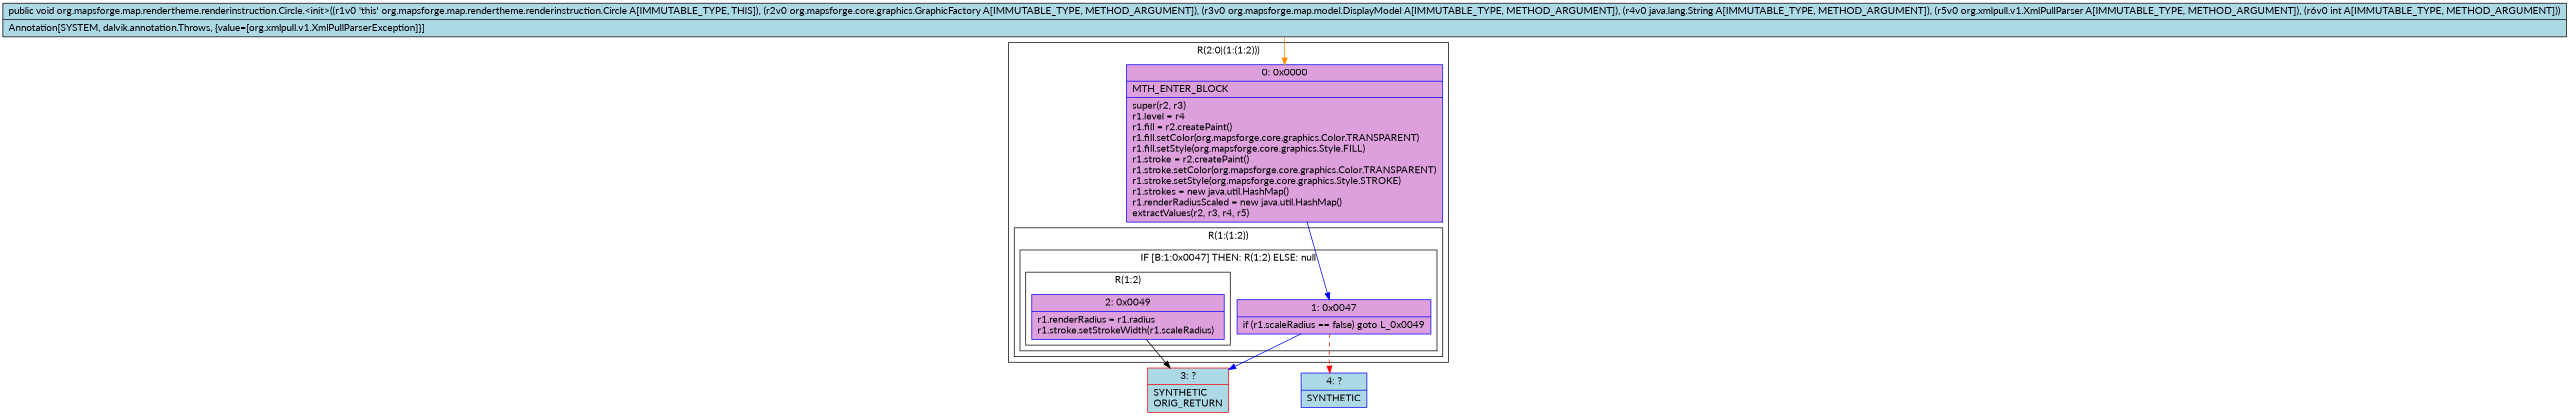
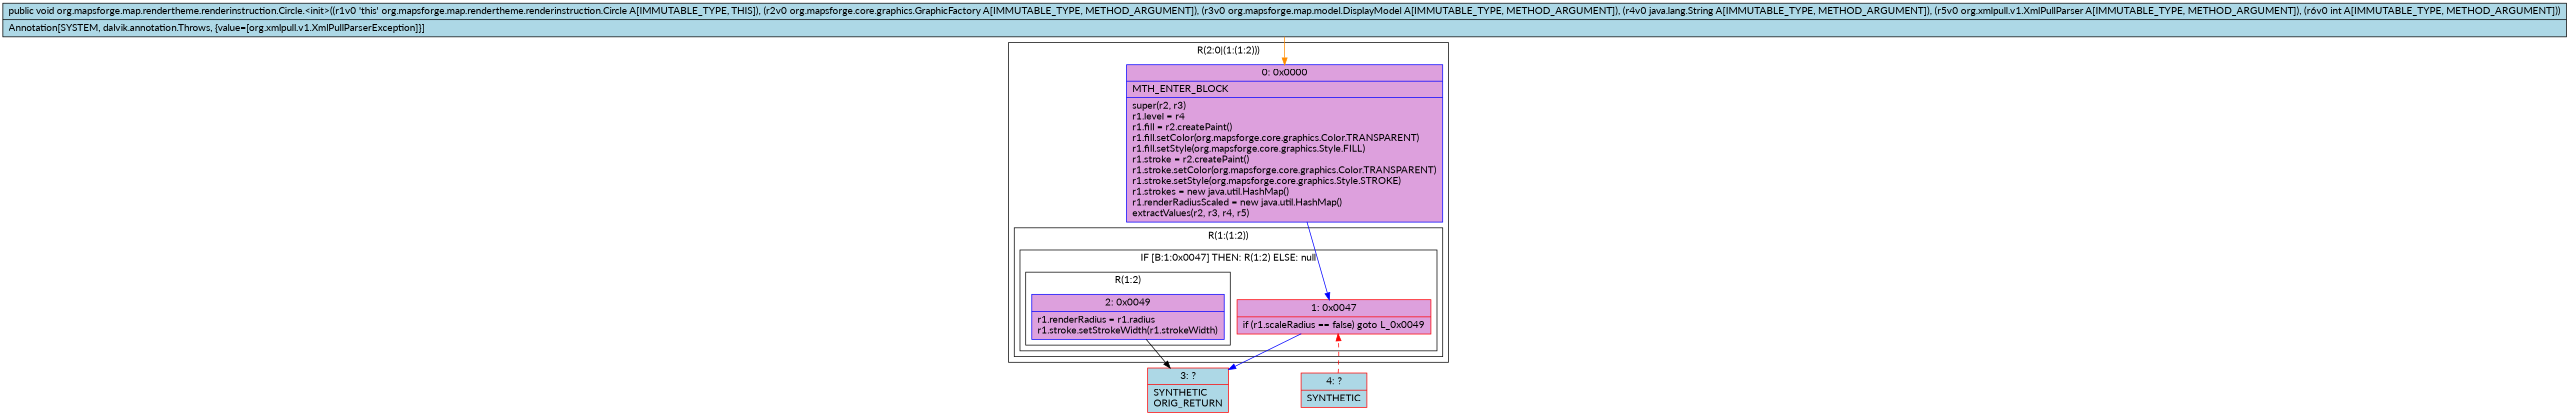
node "1: 0x0047": color blue -> red
node "2: 0x0049": text "r1.stroke.setStrokeWidth(r1.scaleRadius)" -> "r1.stroke.setStrokeWidth(r1.strokeWidth)"
edge "1: 0x0047" -> "4: ?": reversed
node "4: ?": color blue -> red
